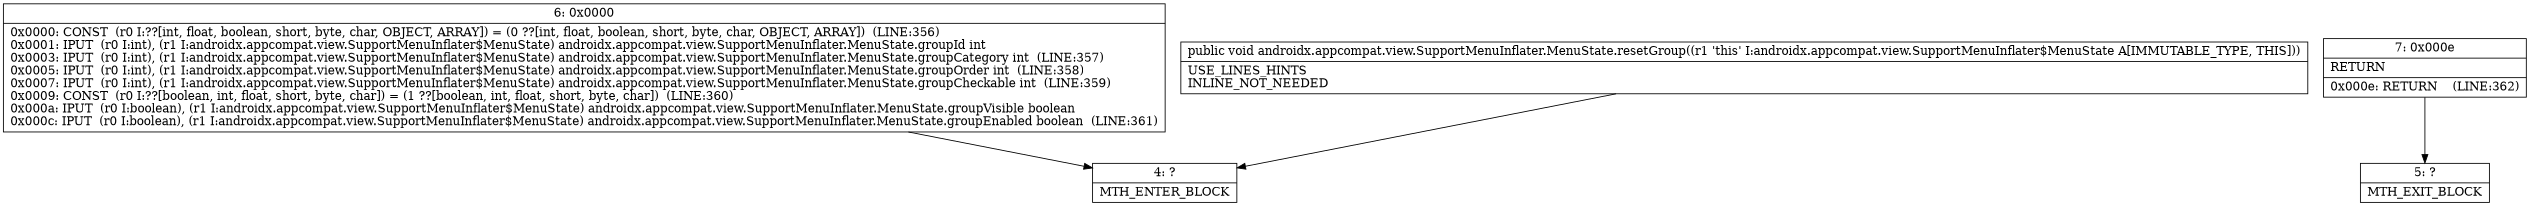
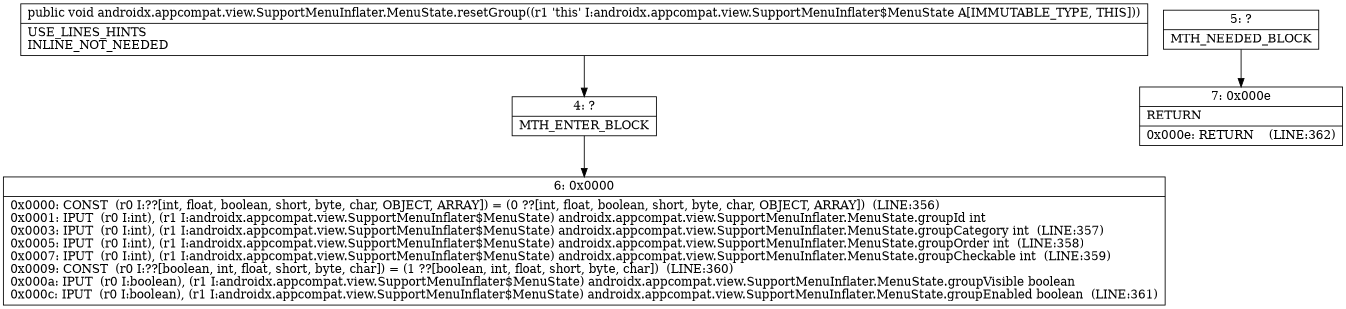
edge "7: 0x000e" -> "5: ?": reversed
edge "6: 0x0000" -> "4: ?": reversed
node "5: ?": text "MTH_EXIT_BLOCK" -> "MTH_NEEDED_BLOCK"
